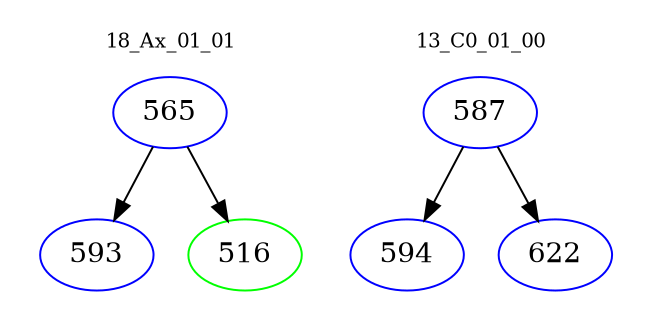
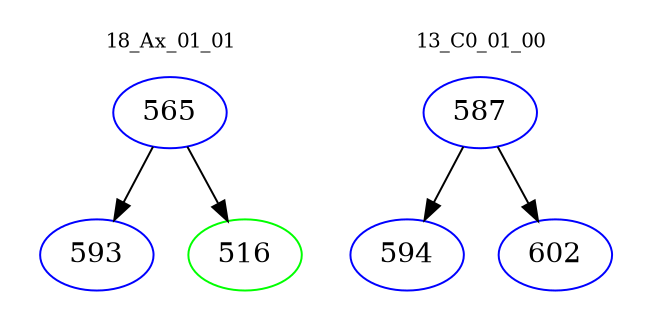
node "622": label "622" -> "602"
